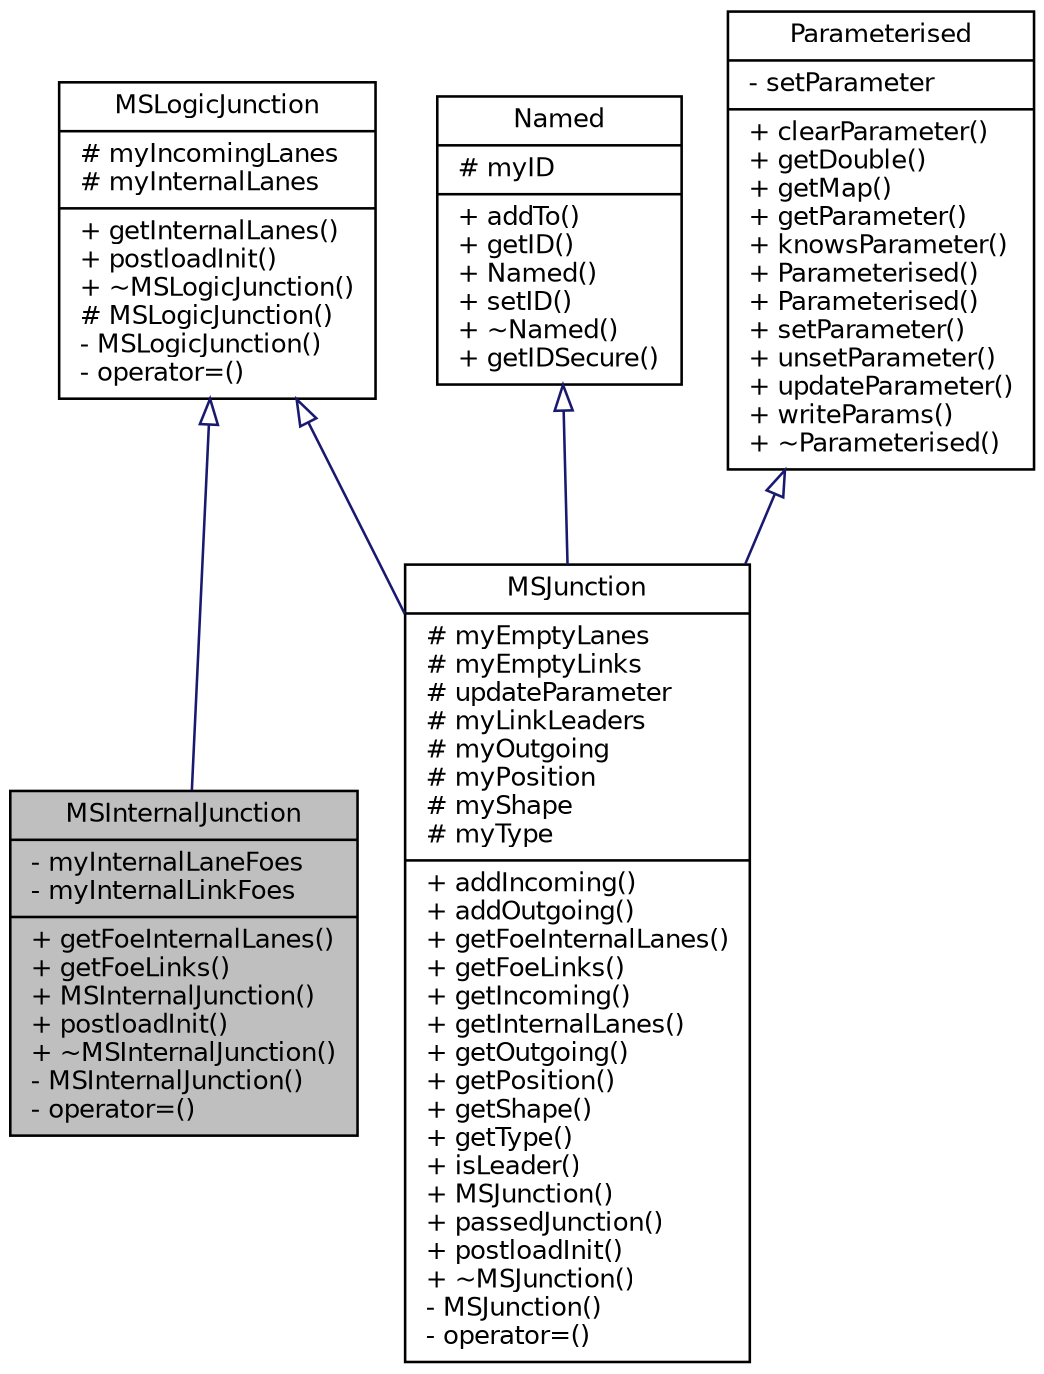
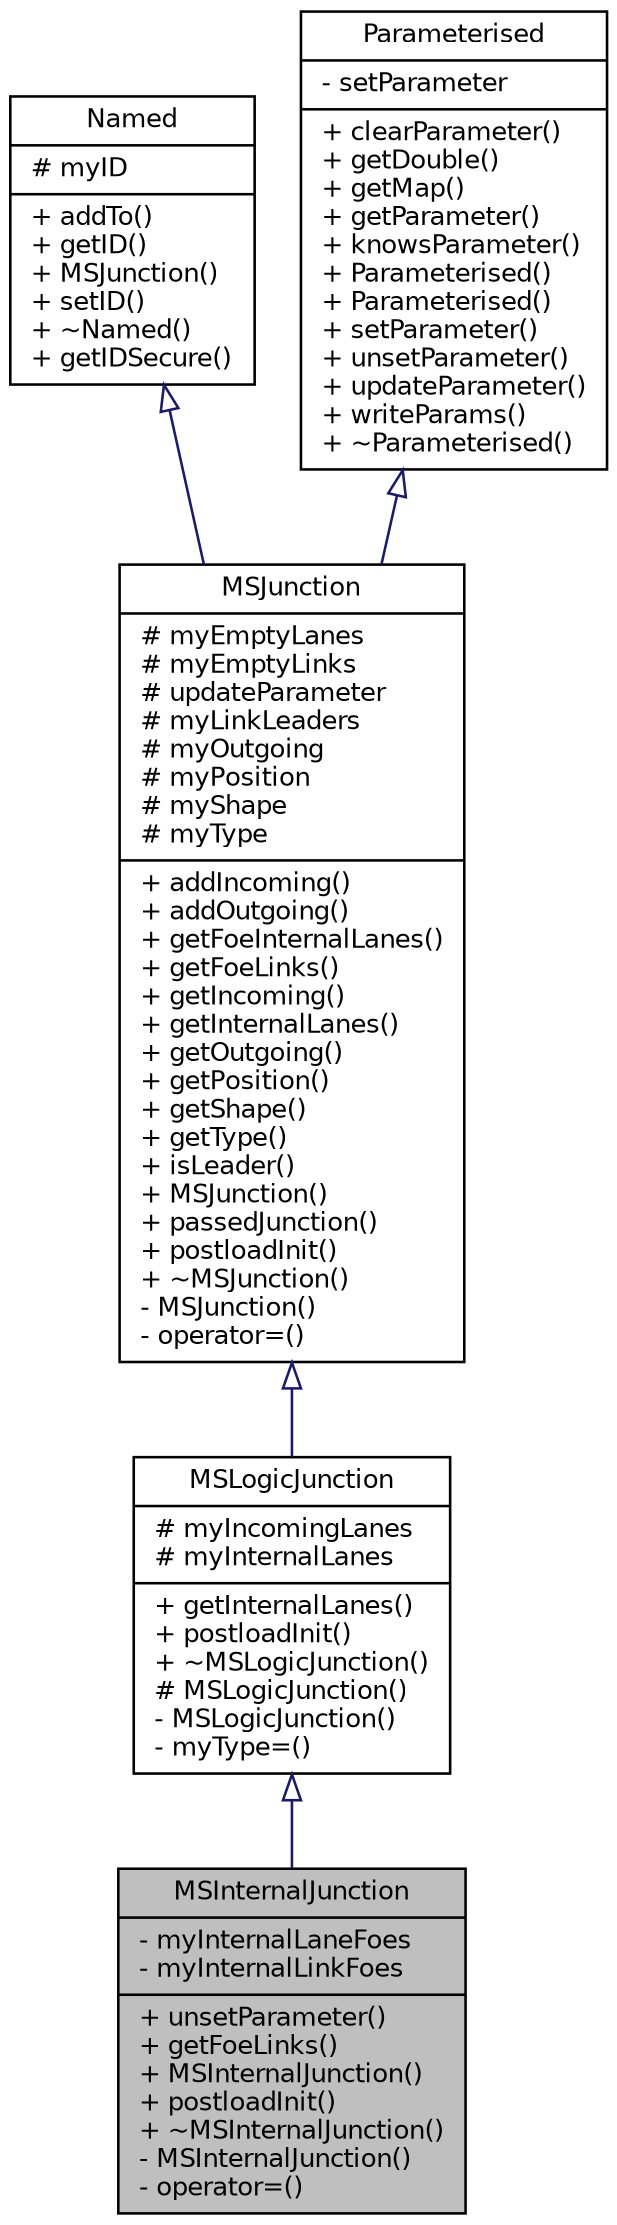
node "Named": text "+ Named()" -> "+ MSJunction()"
node "MSLogicJunction": text "- operator=()" -> "- myType=()"
edge "MSJunction" -> "MSLogicJunction": reversed
node "MSInternalJunction": text "+ getFoeInternalLanes()" -> "+ unsetParameter()"
